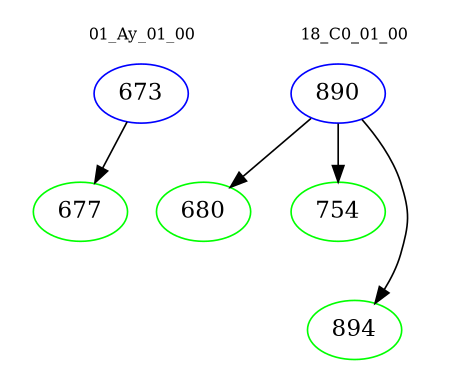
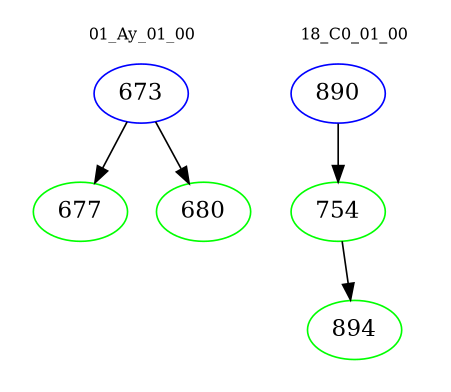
edge "890" -> "680": now "673" -> "680"
edge "890" -> "894": now "754" -> "894"
